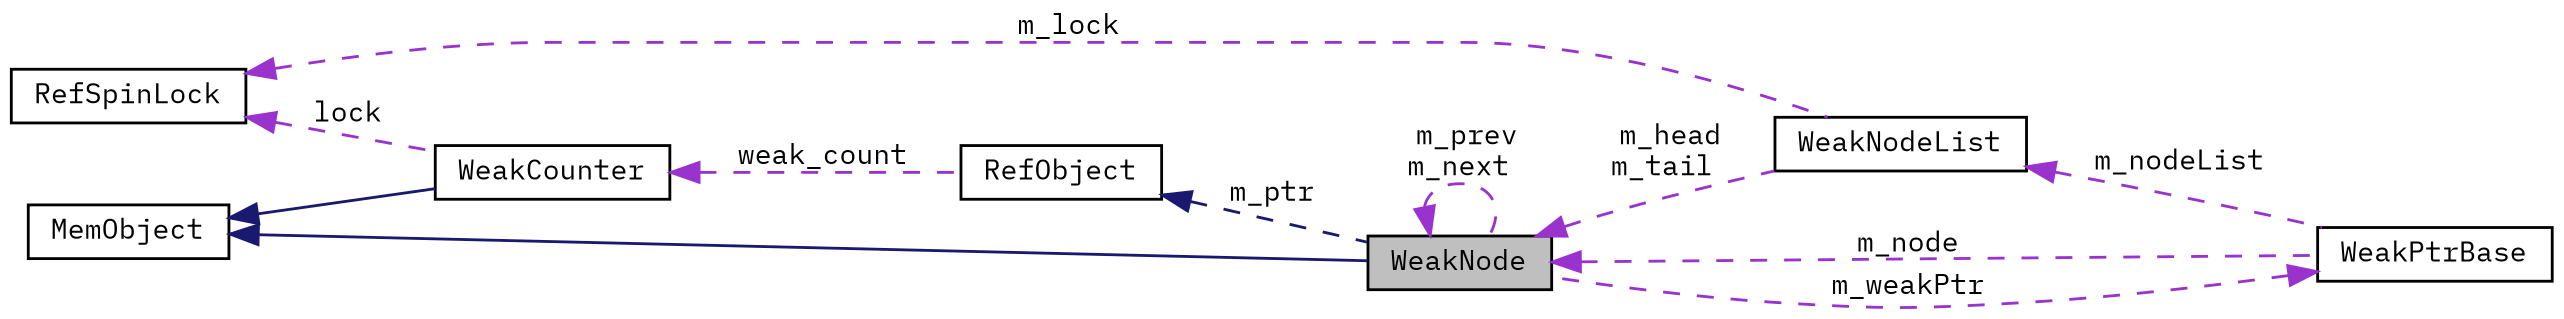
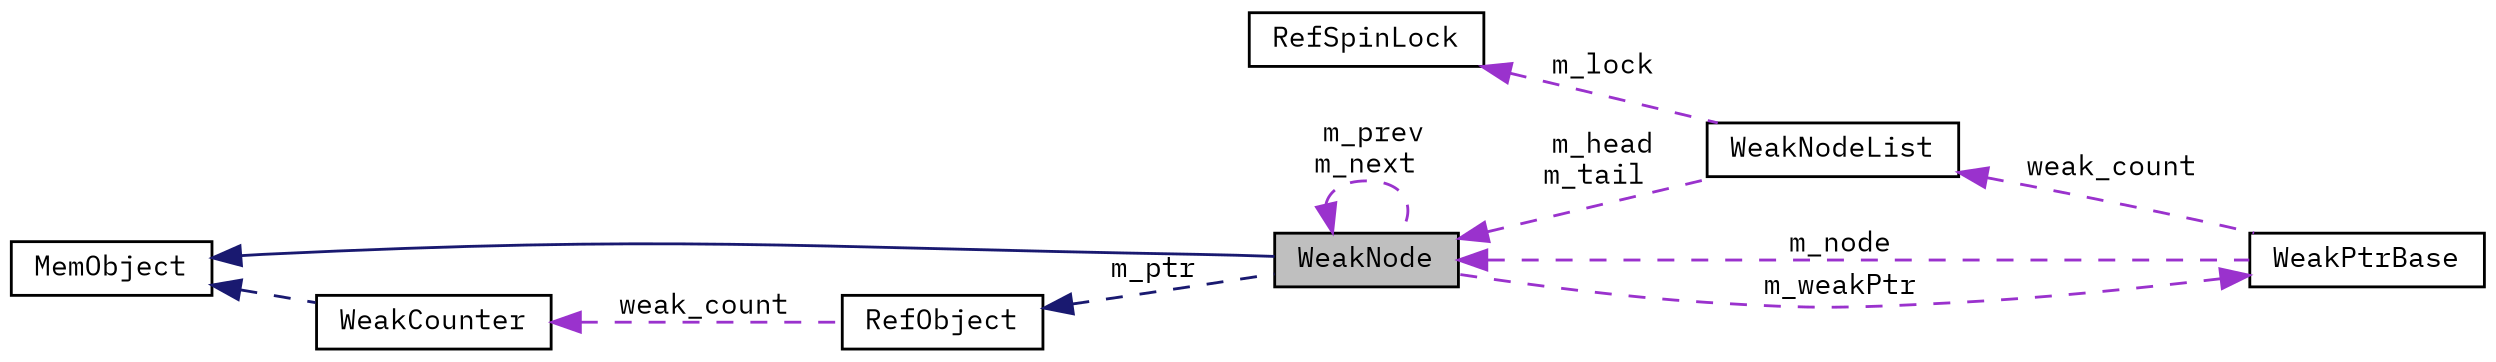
edge "WeakCounter" -> "RefSpinLock": removed, label "lock"
edge "WeakPtrBase" -> "WeakNodeList": label " m_nodeList" -> " weak_count"
edge "WeakCounter" -> "MemObject": style solid -> dashed
